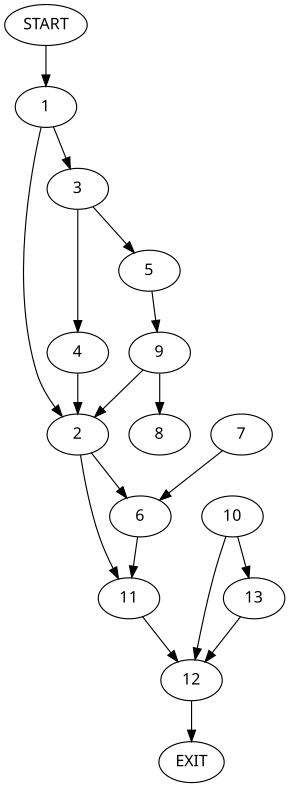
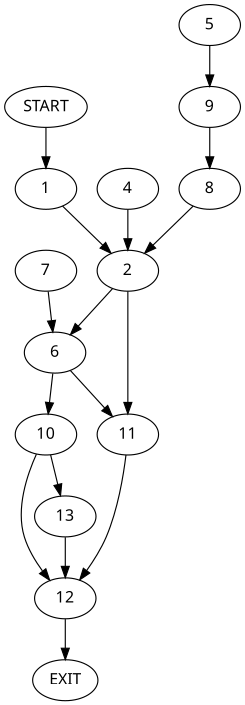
node "3": removed
edge "6" -> "10": added
edge "9" -> "2": now "8" -> "2"
